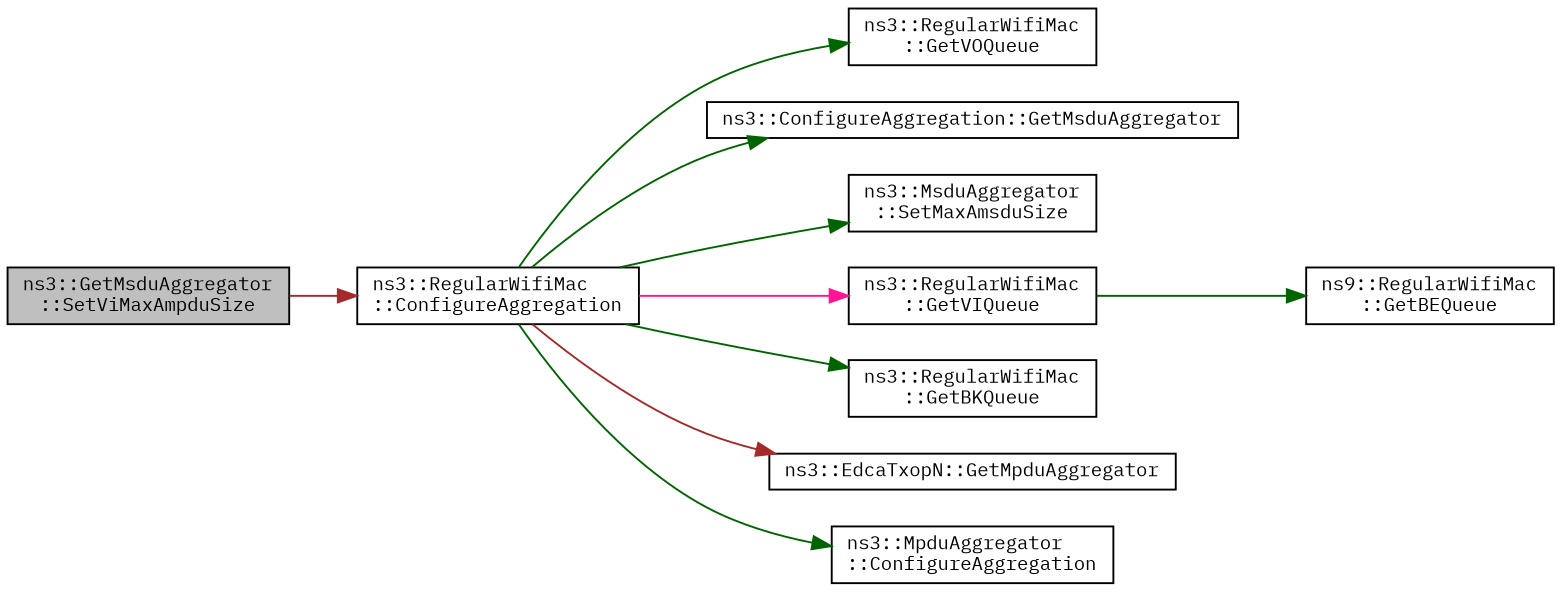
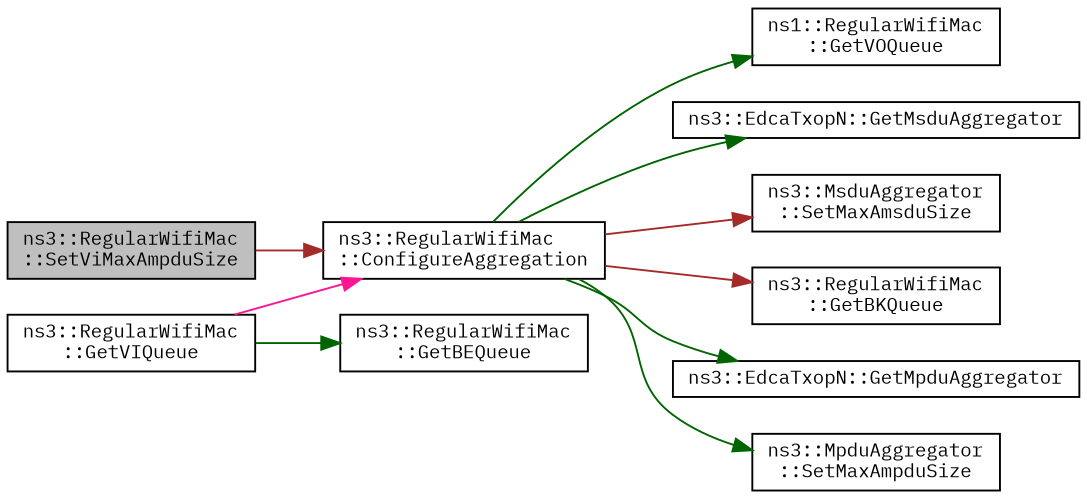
node "ns3::RegularWifiMac ::GetVOQueue": label "ns3::RegularWifiMac ::GetVOQueue" -> "ns1::RegularWifiMac ::GetVOQueue"
node "ns3::ConfigureAggregation::GetMsduAggregator": label "ns3::ConfigureAggregation::GetMsduAggregator" -> "ns3::EdcaTxopN::GetMsduAggregator"
edge "ns3::RegularWifiMac ::ConfigureAggregation" -> "ns3::MsduAggregator ::SetMaxAmsduSize": color darkgreen -> brown
node "ns3::GetMsduAggregator ::SetViMaxAmpduSize": label "ns3::GetMsduAggregator ::SetViMaxAmpduSize" -> "ns3::RegularWifiMac ::SetViMaxAmpduSize"
edge "ns3::RegularWifiMac ::ConfigureAggregation" -> "ns3::RegularWifiMac ::GetVIQueue": reversed
node "ns9::RegularWifiMac ::GetBEQueue": label "ns9::RegularWifiMac ::GetBEQueue" -> "ns3::RegularWifiMac ::GetBEQueue"
edge "ns3::RegularWifiMac ::ConfigureAggregation" -> "ns3::RegularWifiMac ::GetBKQueue": color darkgreen -> brown
edge "ns3::RegularWifiMac ::ConfigureAggregation" -> "ns3::EdcaTxopN::GetMpduAggregator": color brown -> darkgreen
node "ns3::MpduAggregator ::ConfigureAggregation": label "ns3::MpduAggregator ::ConfigureAggregation" -> "ns3::MpduAggregator ::SetMaxAmpduSize"
